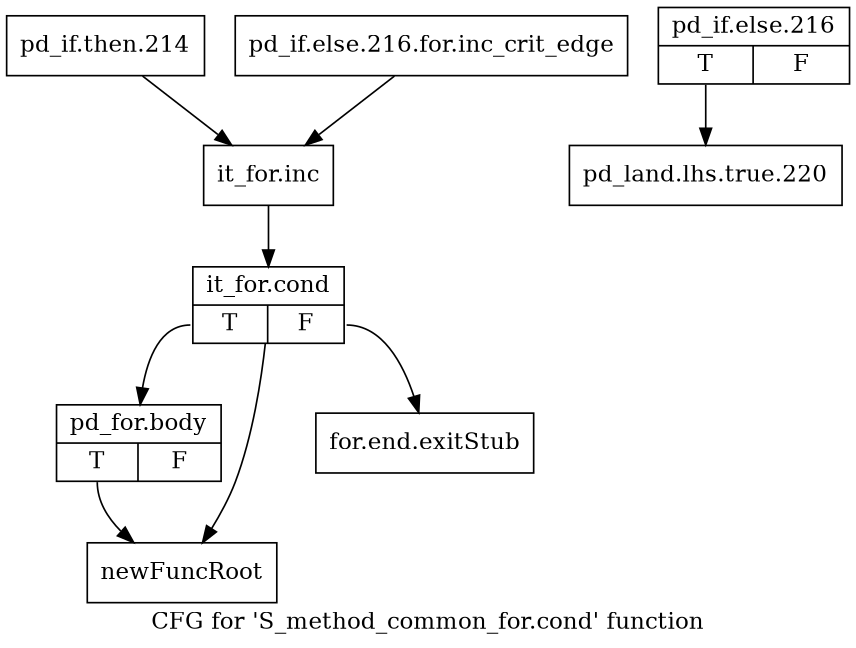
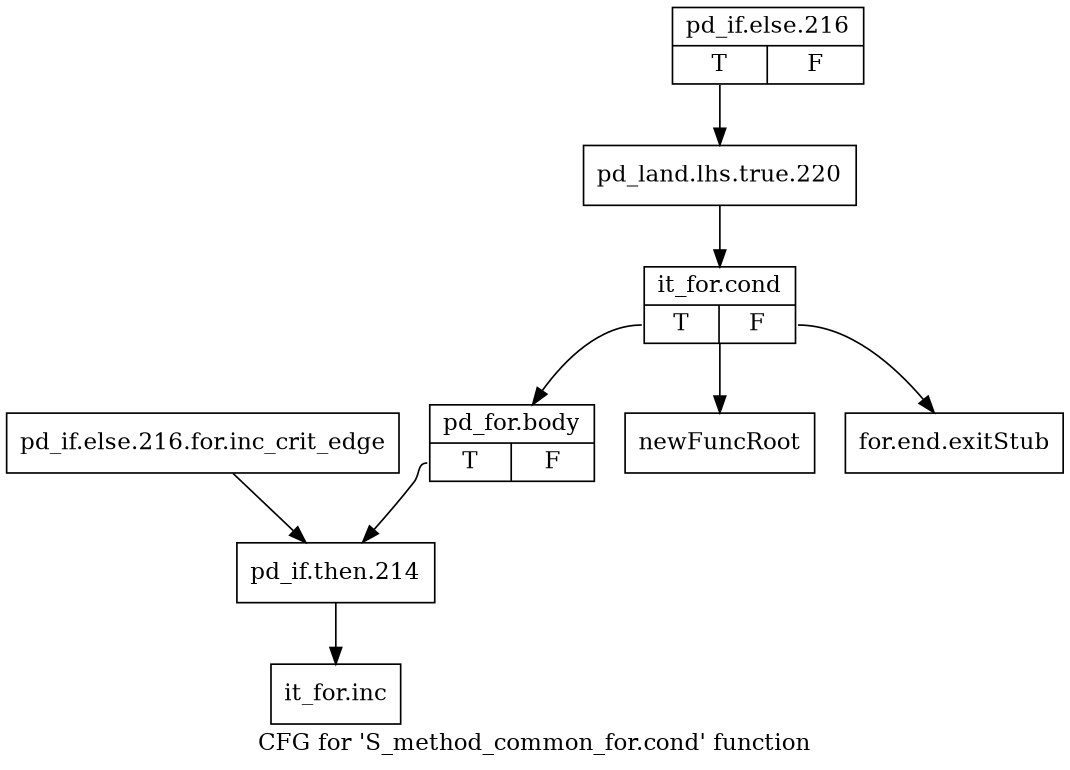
edge "pd_if.else.216.for.inc_crit_edge" -> "it_for.inc": now "pd_if.else.216.for.inc_crit_edge" -> "pd_if.then.214"
edge "it_for.inc" -> "it_for.cond": now "pd_land.lhs.true.220" -> "it_for.cond"
edge "pd_for.body" -> "newFuncRoot": now "pd_for.body" -> "pd_if.then.214"
